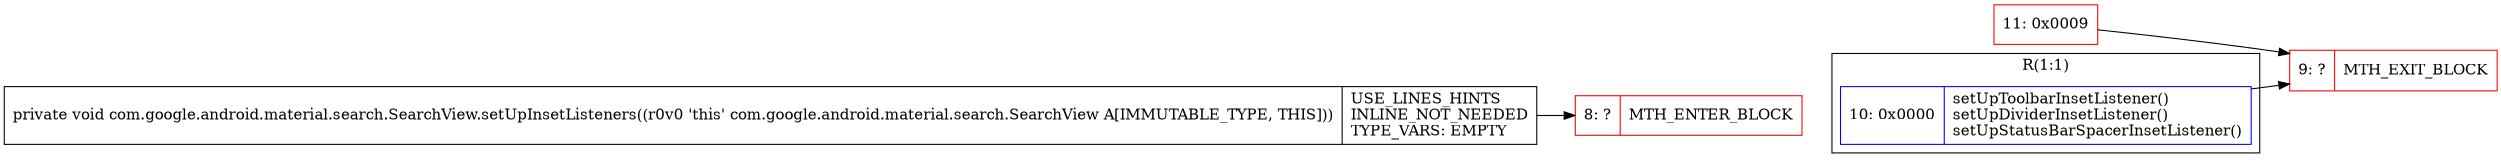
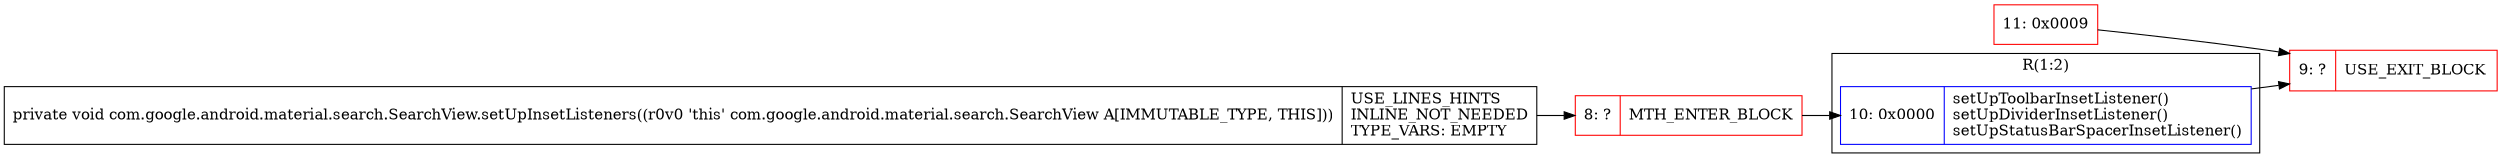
cluster "R(1:1)": label "R(1:1)" -> "R(1:2)"
node "9: ?": text "MTH_EXIT_BLOCK" -> "USE_EXIT_BLOCK"
edge "8: ?" -> "10: 0x0000": added
